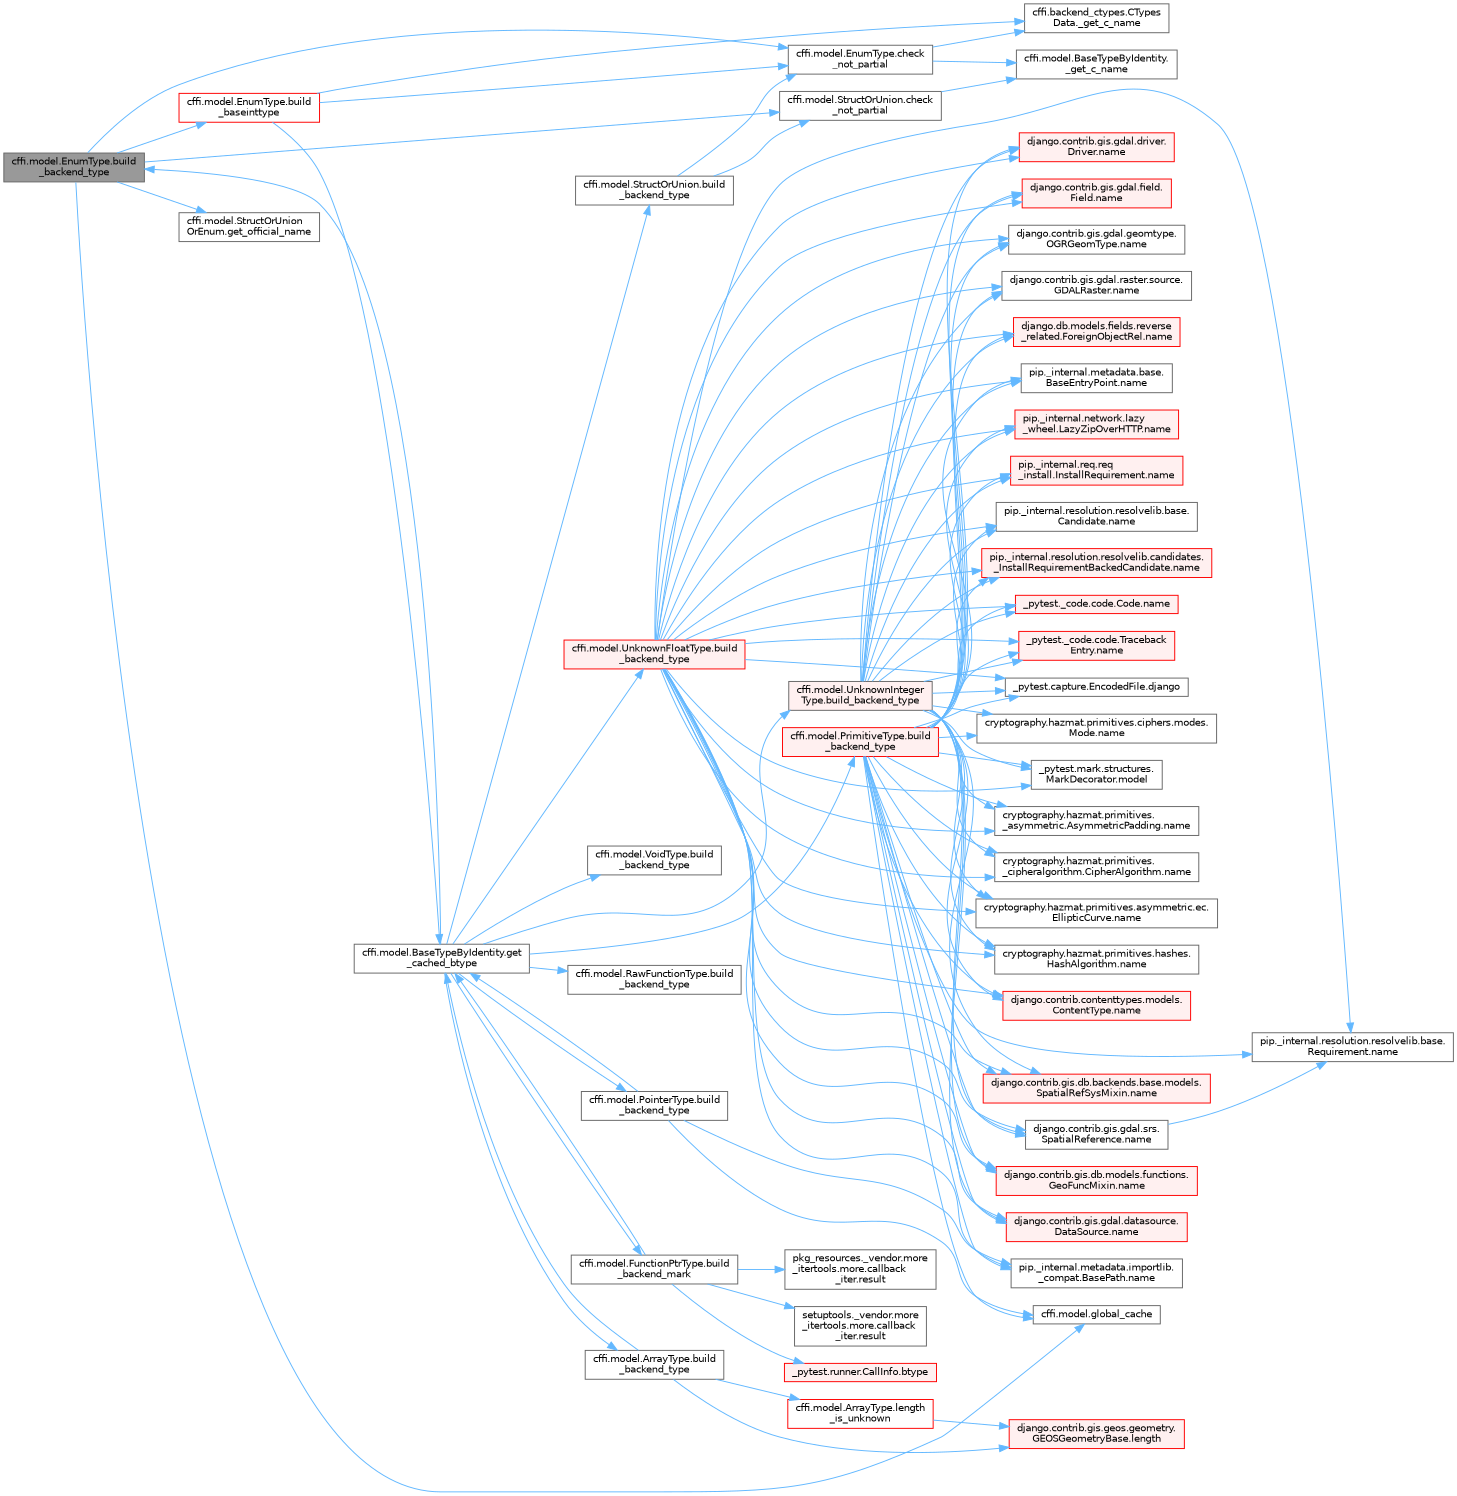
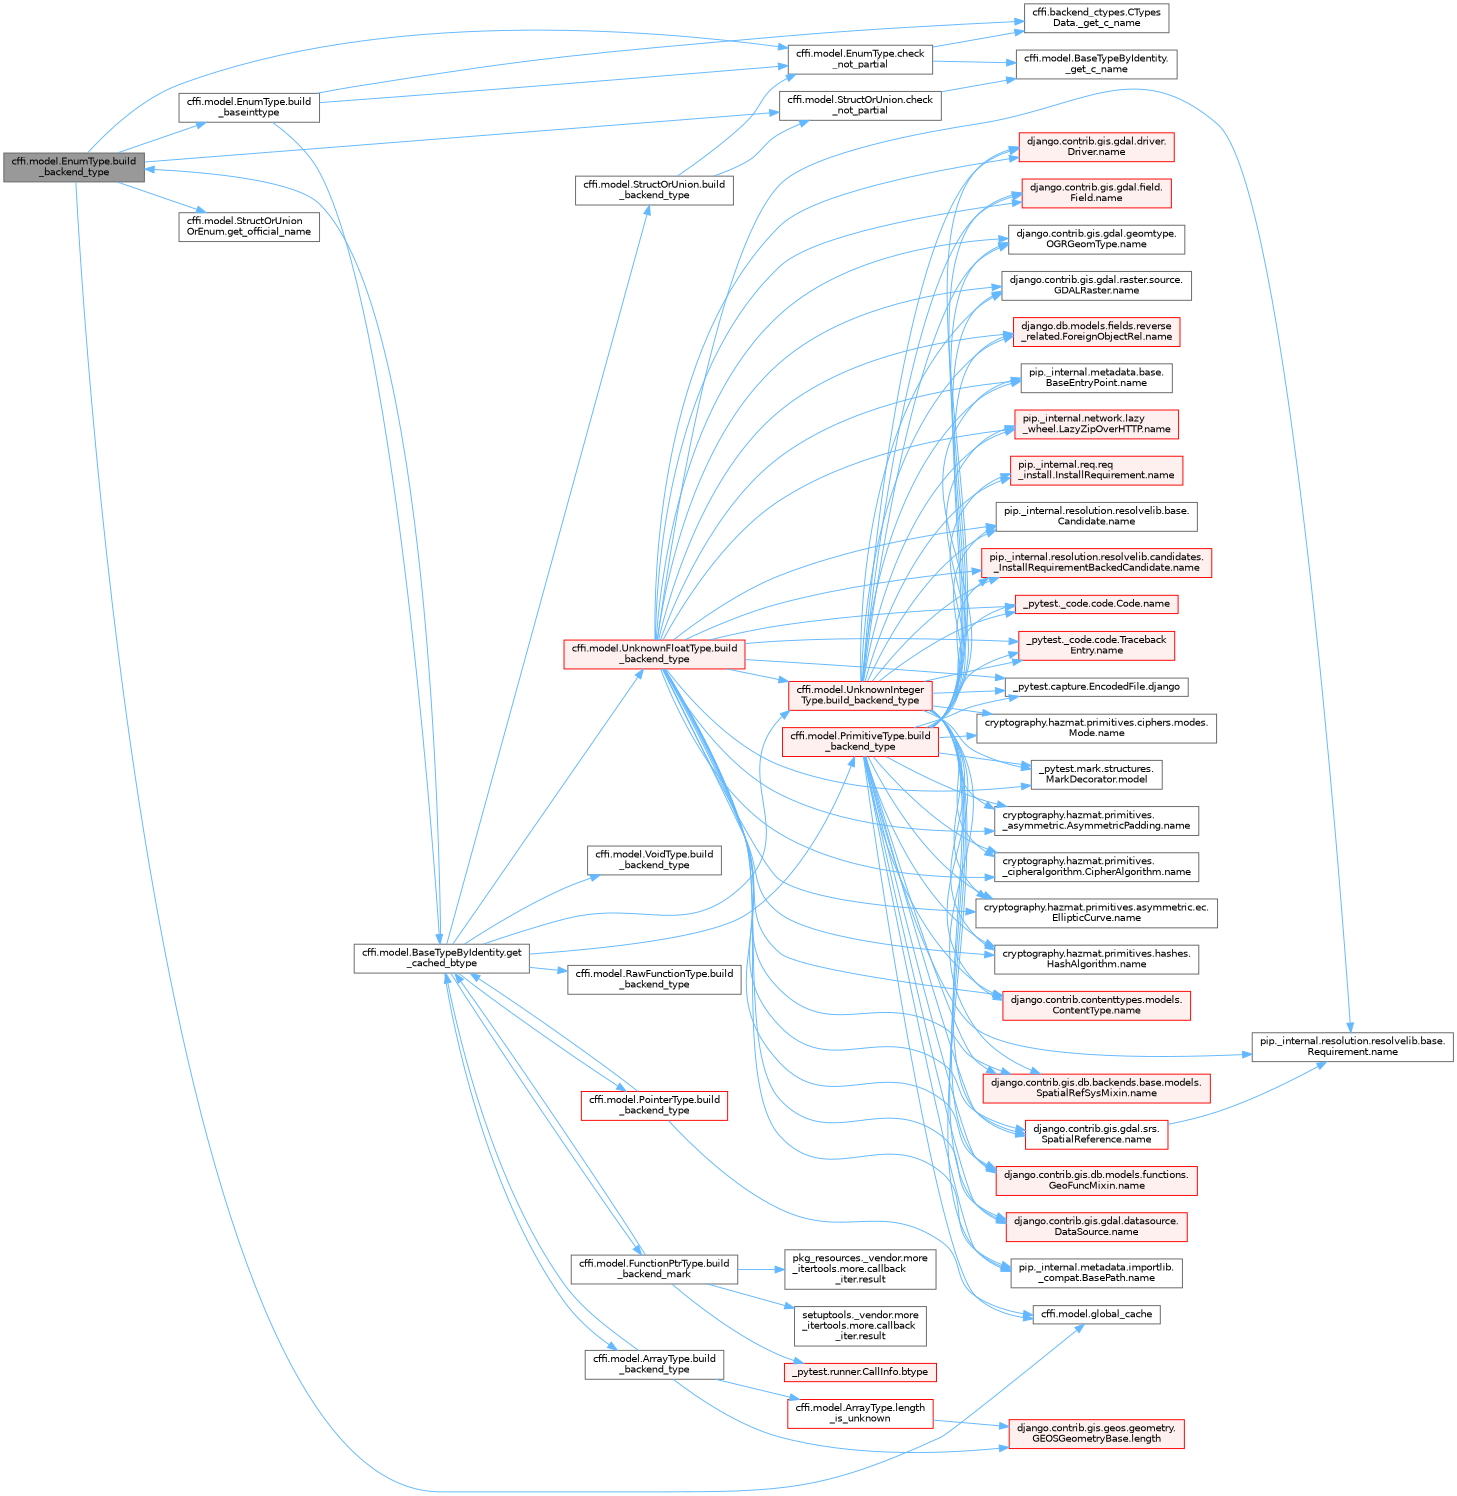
node "cffi.model.EnumType.build _baseinttype": color red -> grey40
edge "cffi.model.UnknownFloatType.build _backend_type" -> "pip._internal.req.req _install.InstallRequirement.name": now "cffi.model.UnknownFloatType.build _backend_type" -> "cffi.model.UnknownInteger Type.build_backend_type"
node "cffi.model.UnknownInteger Type.build_backend_type": color grey40 -> red
node "cffi.model.PointerType.build _backend_type": color grey40 -> red
node "django.contrib.gis.gdal.srs. SpatialReference.name": color grey40 -> red
edge "cffi.model.PointerType.build _backend_type" -> "pip._internal.metadata.importlib. _compat.BasePath.name": now "cffi.model.UnknownInteger Type.build_backend_type" -> "pip._internal.metadata.importlib. _compat.BasePath.name"
